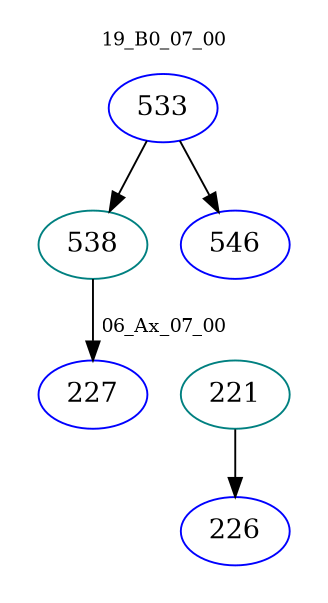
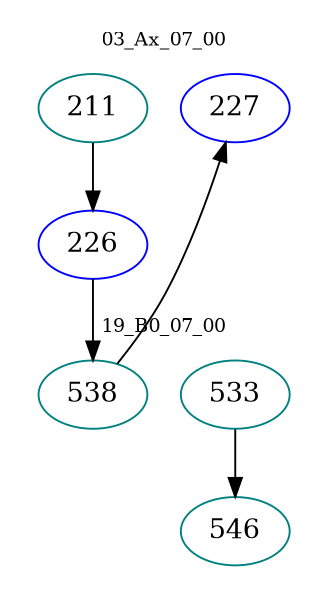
node "533": color blue -> teal
edge "533" -> "538": now "226" -> "538"
node "546": color blue -> teal
cluster "06_Ax_07_00": label "06_Ax_07_00" -> "03_Ax_07_00"
node "221": label "221" -> "211"
